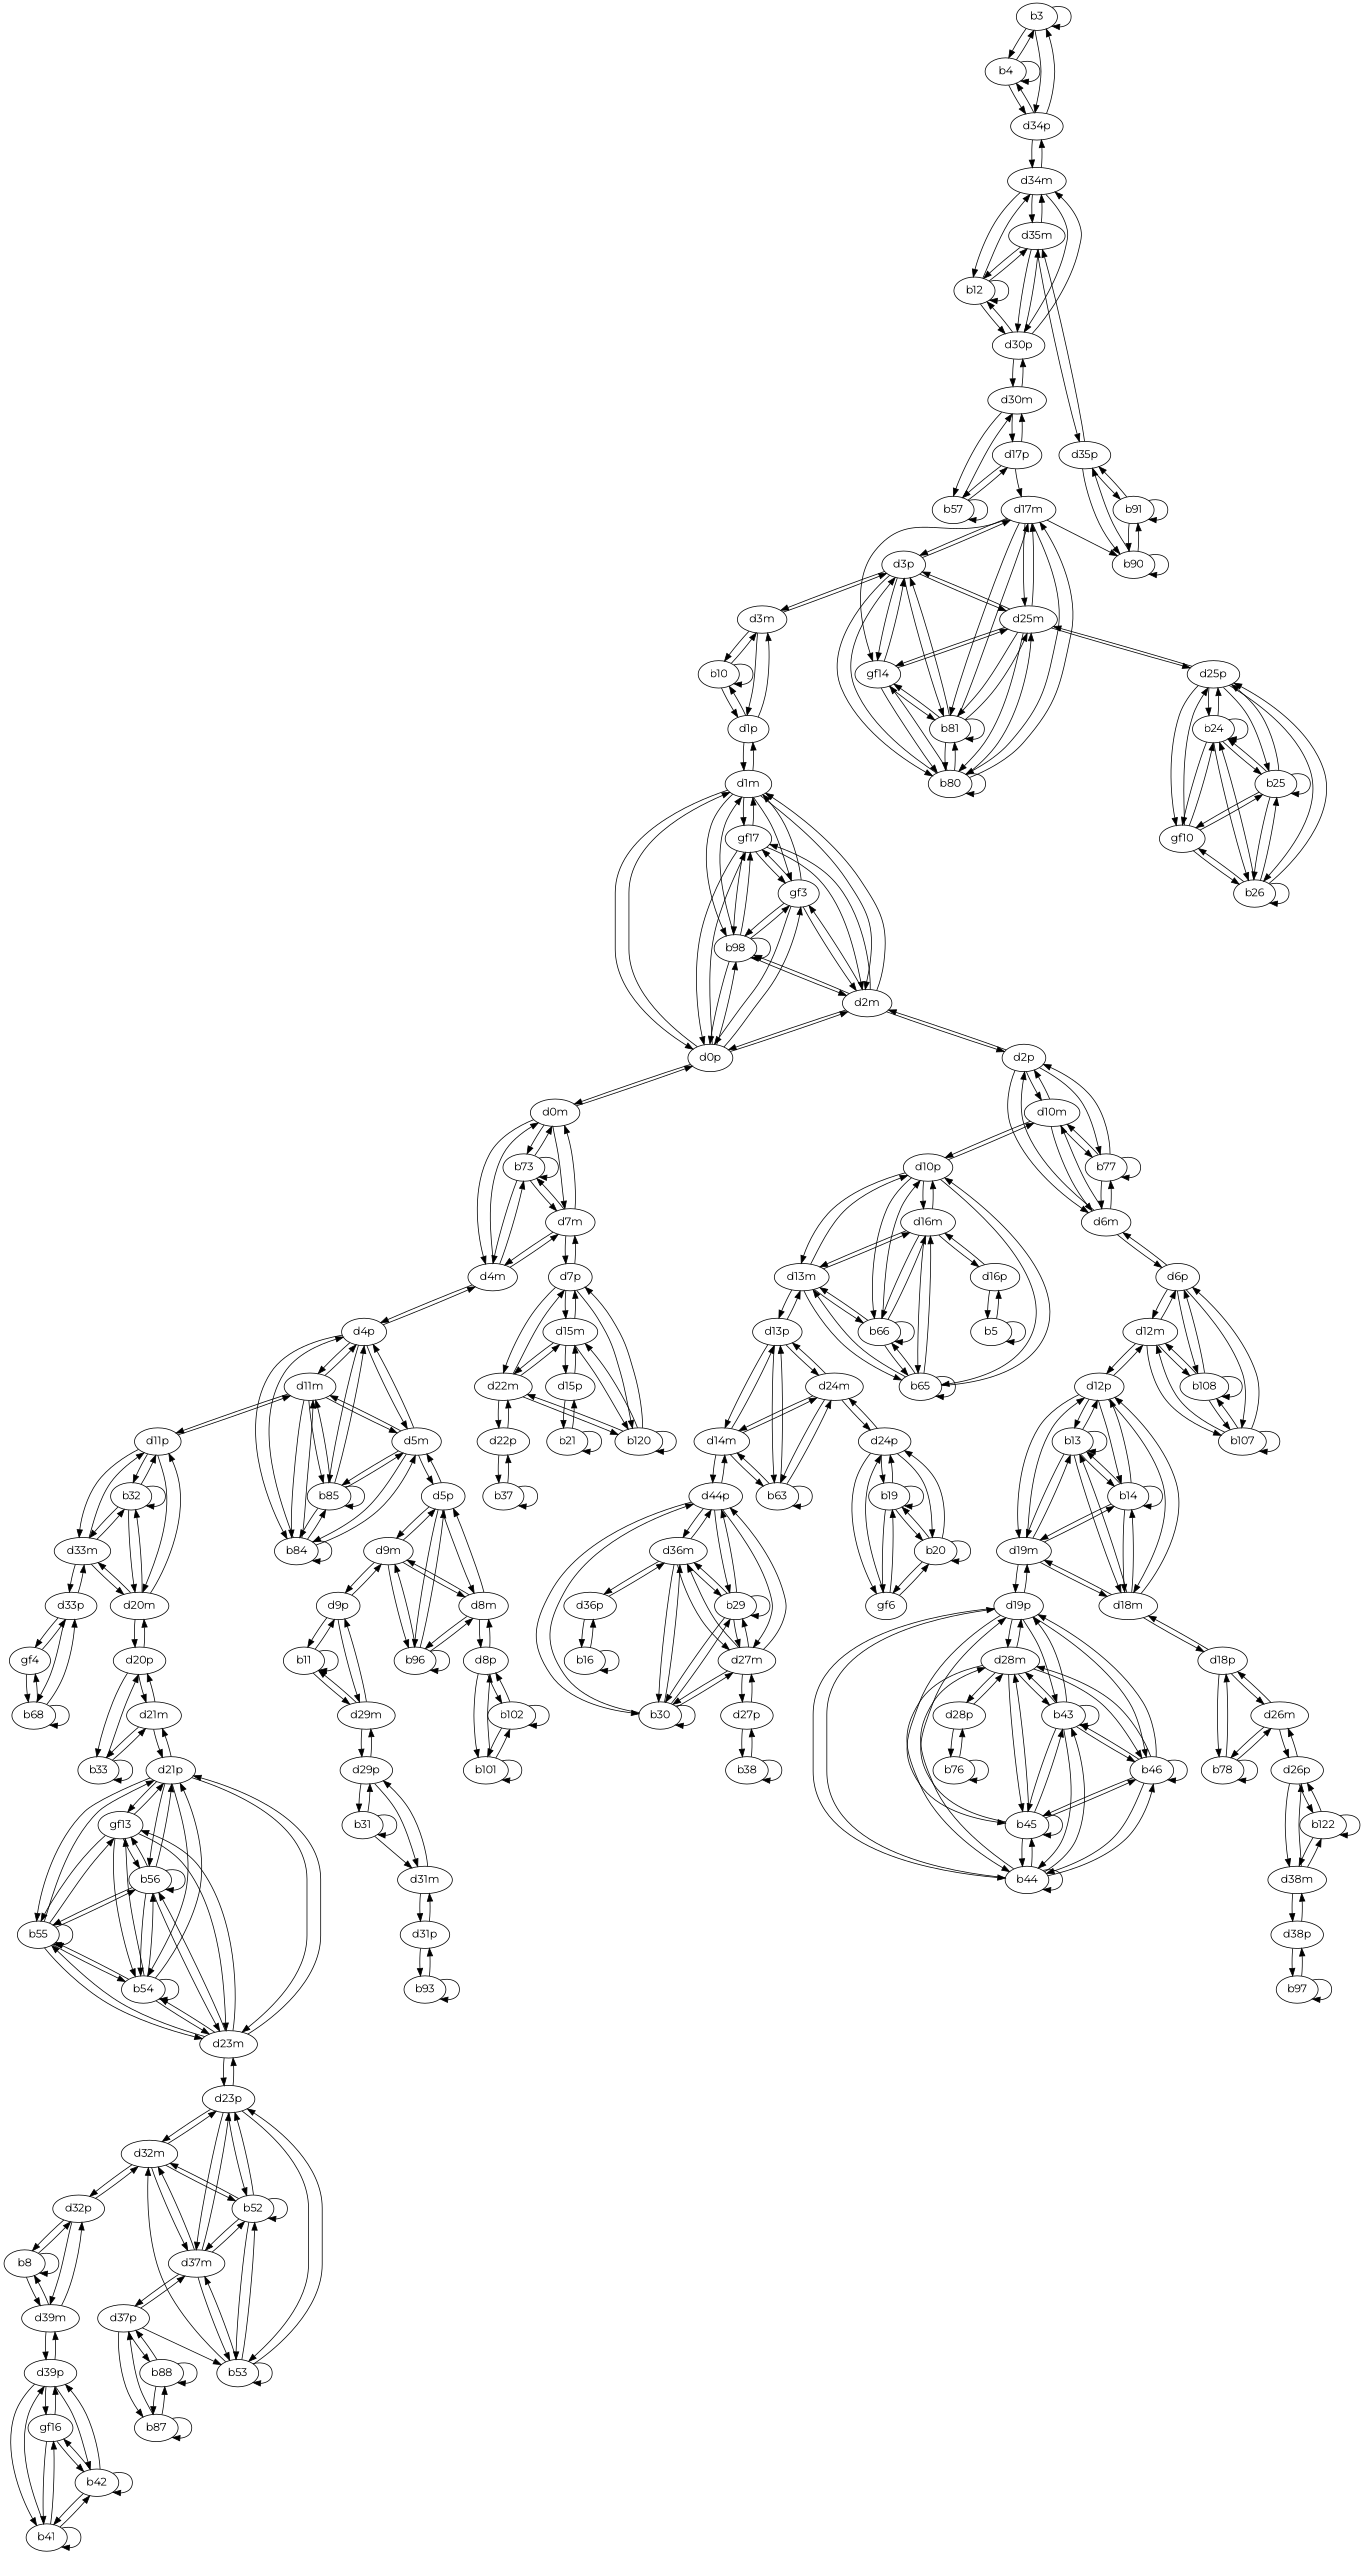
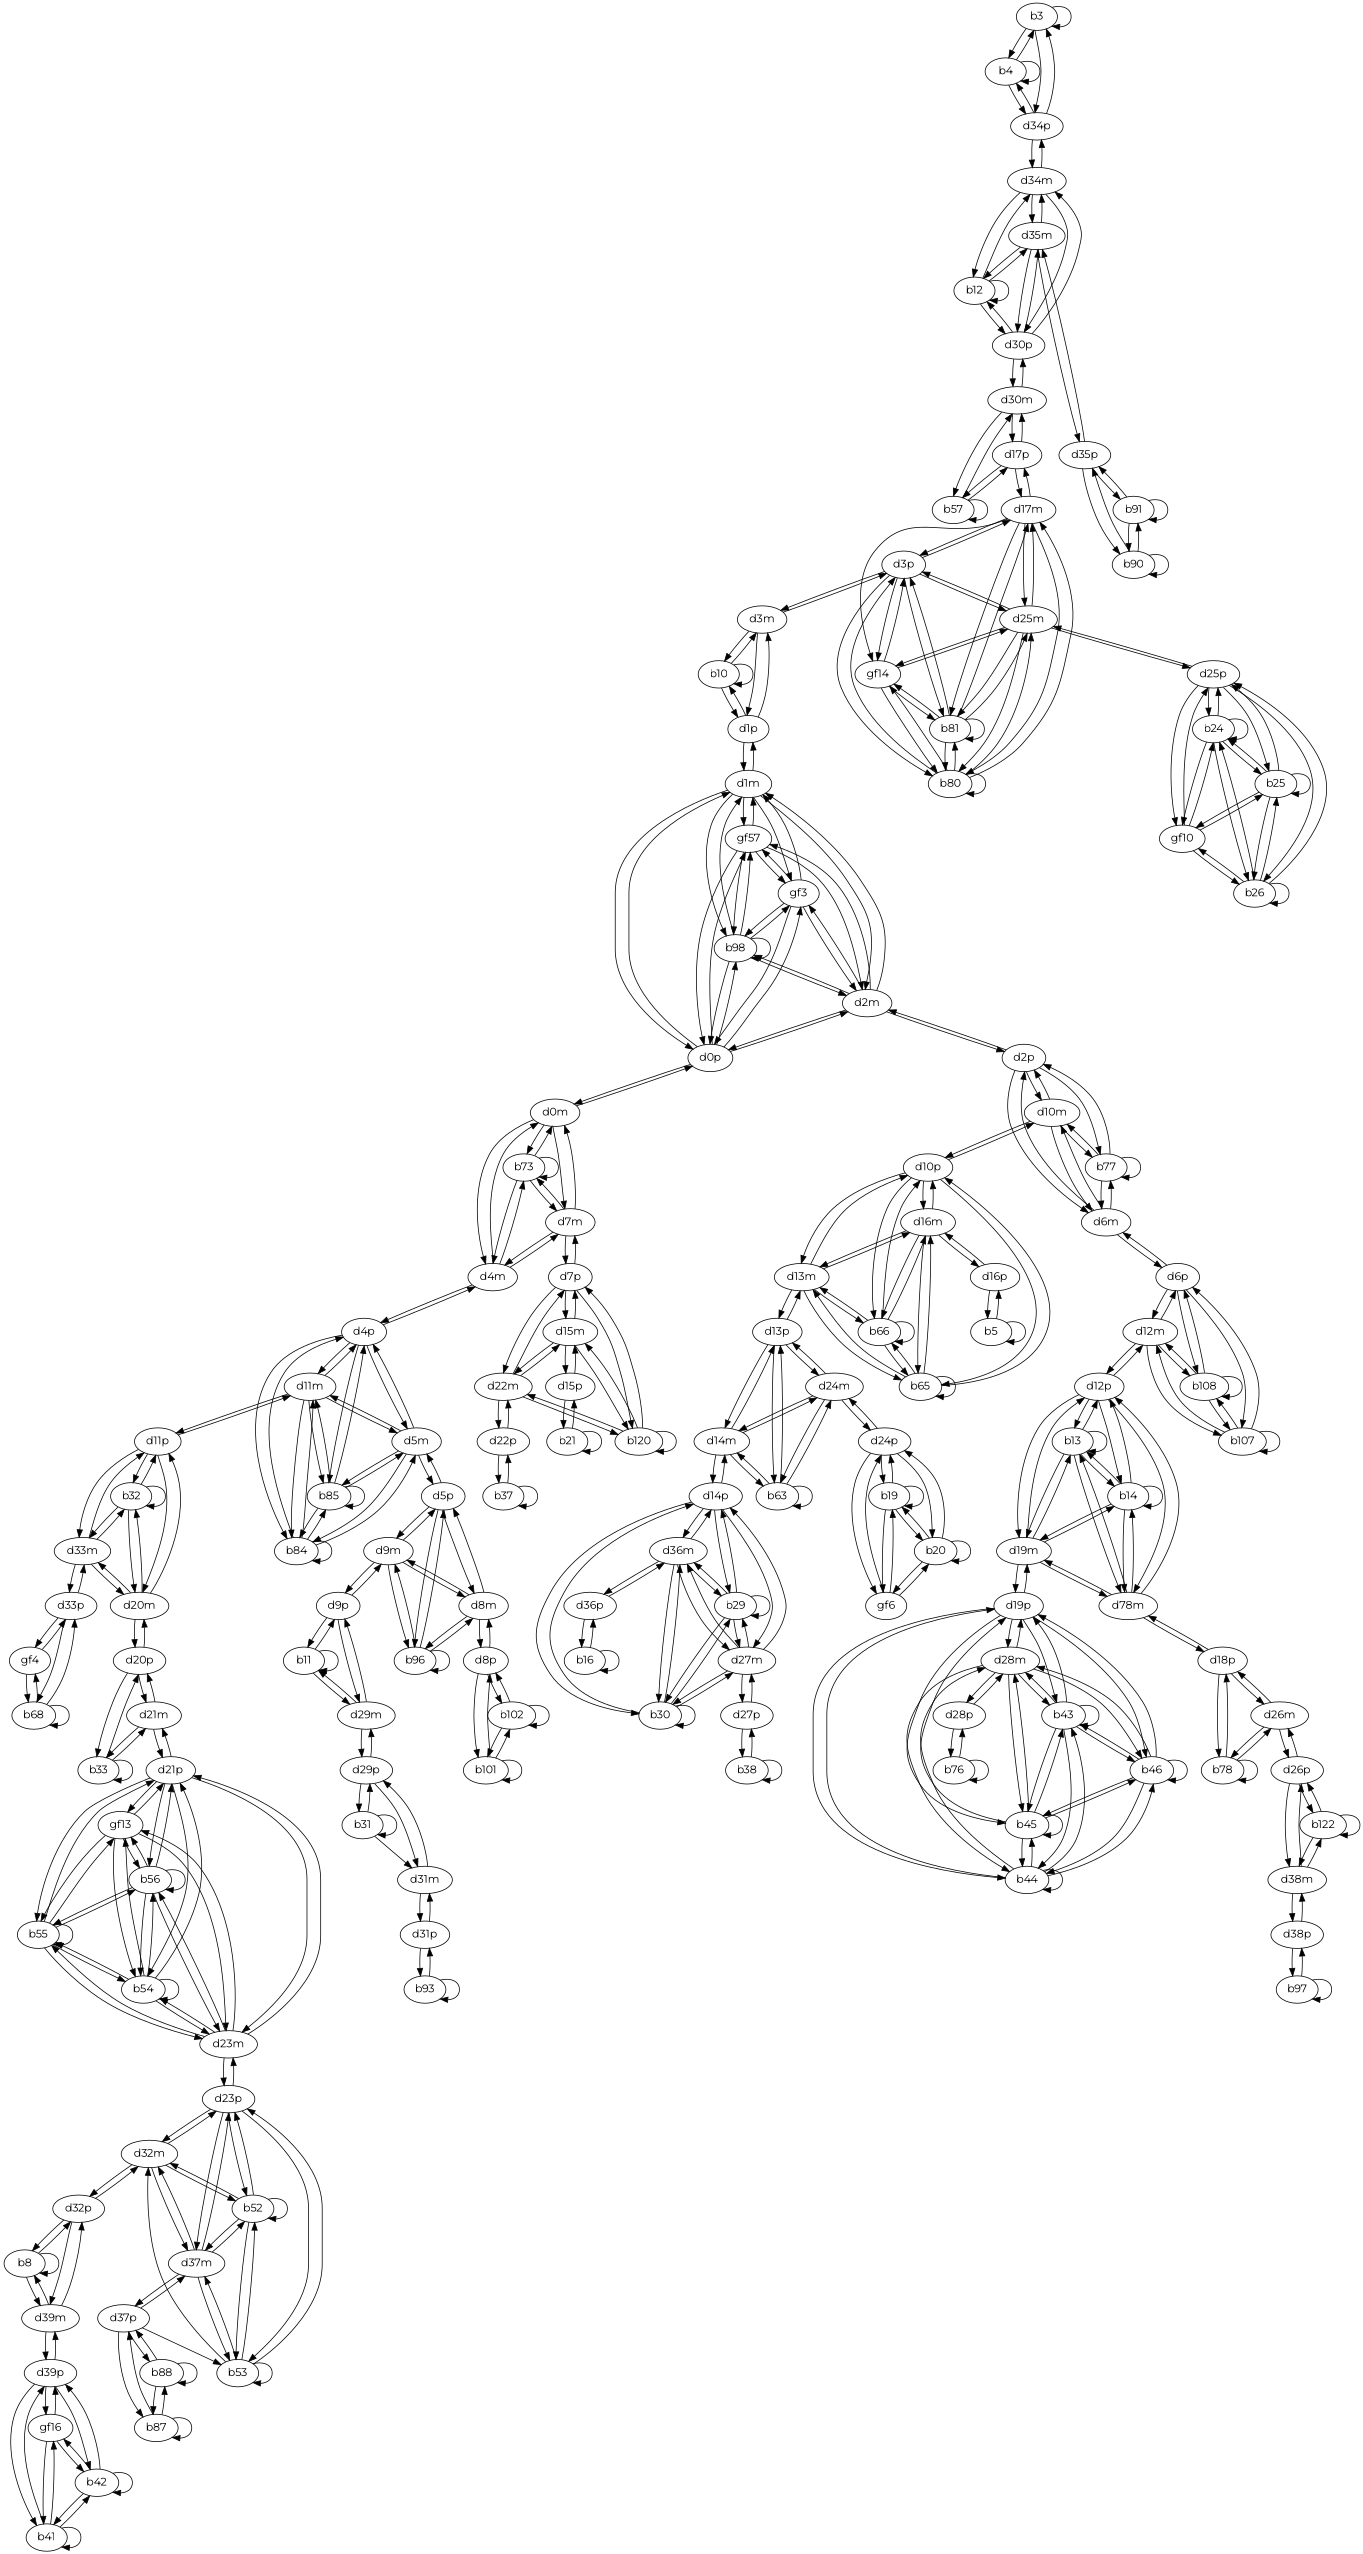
edge "d17m" -> "b90": now "d17m" -> "d17p"
node "gf17": label "gf17" -> "gf57"
node "d44p": label "d44p" -> "d14p"
node "d18m": label "d18m" -> "d78m"
